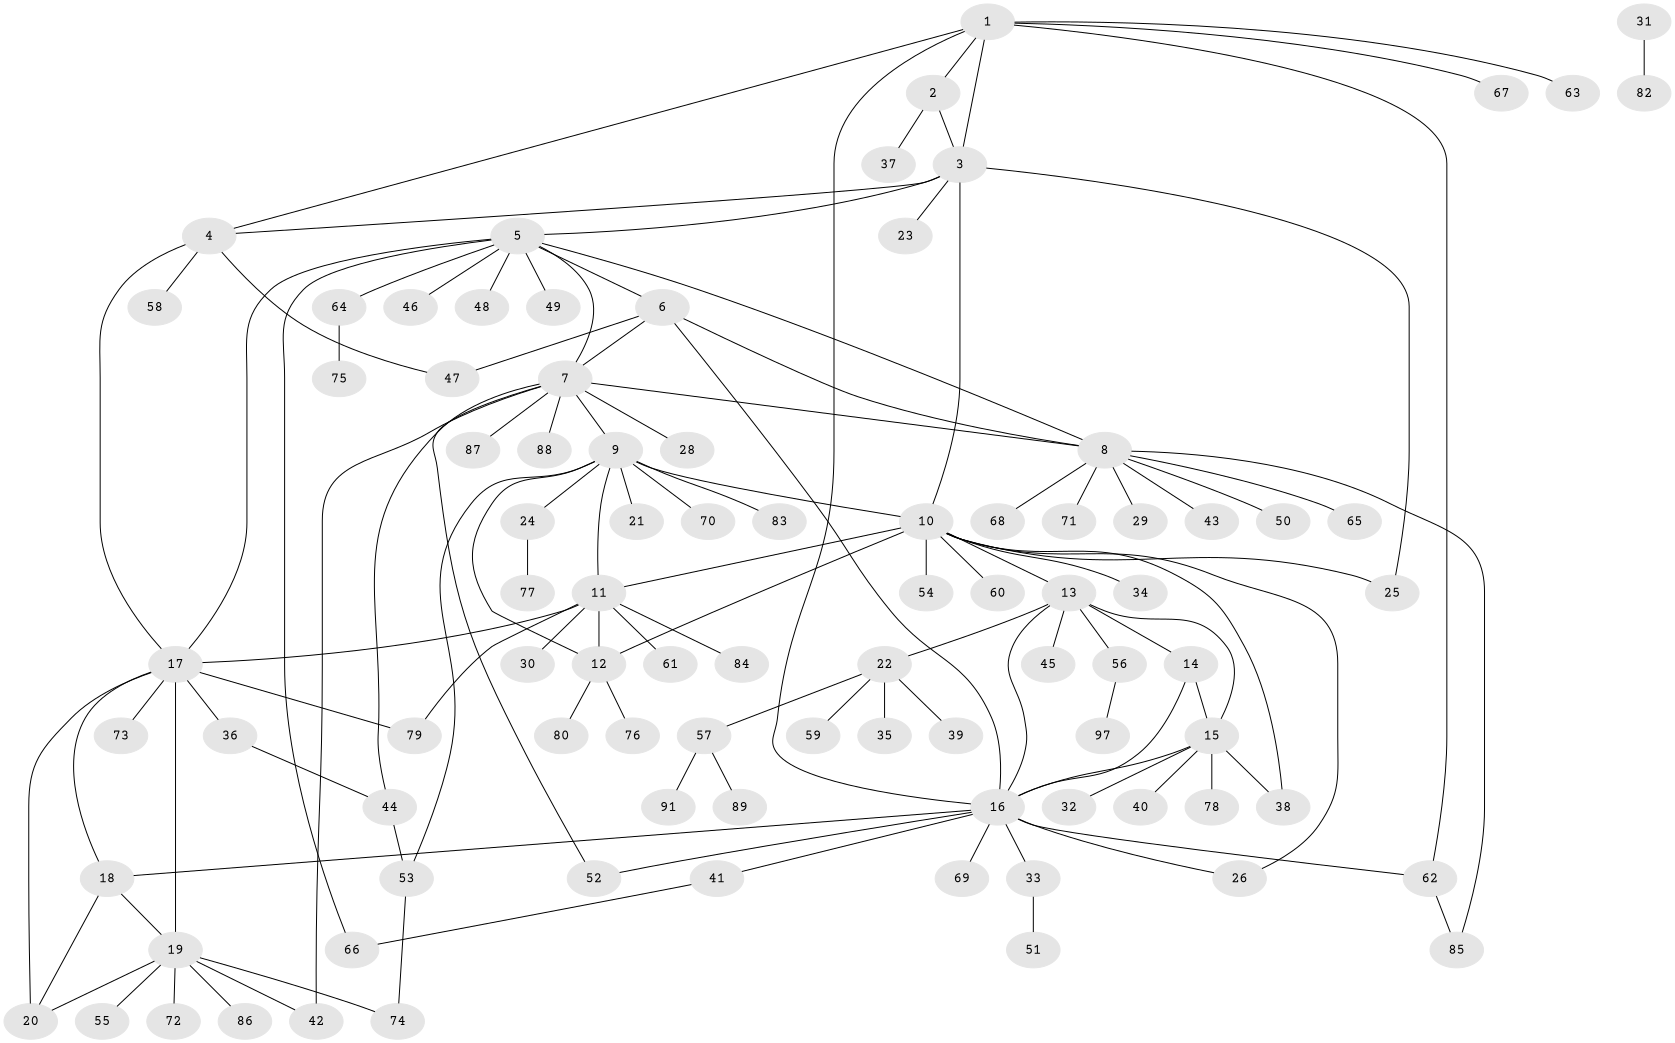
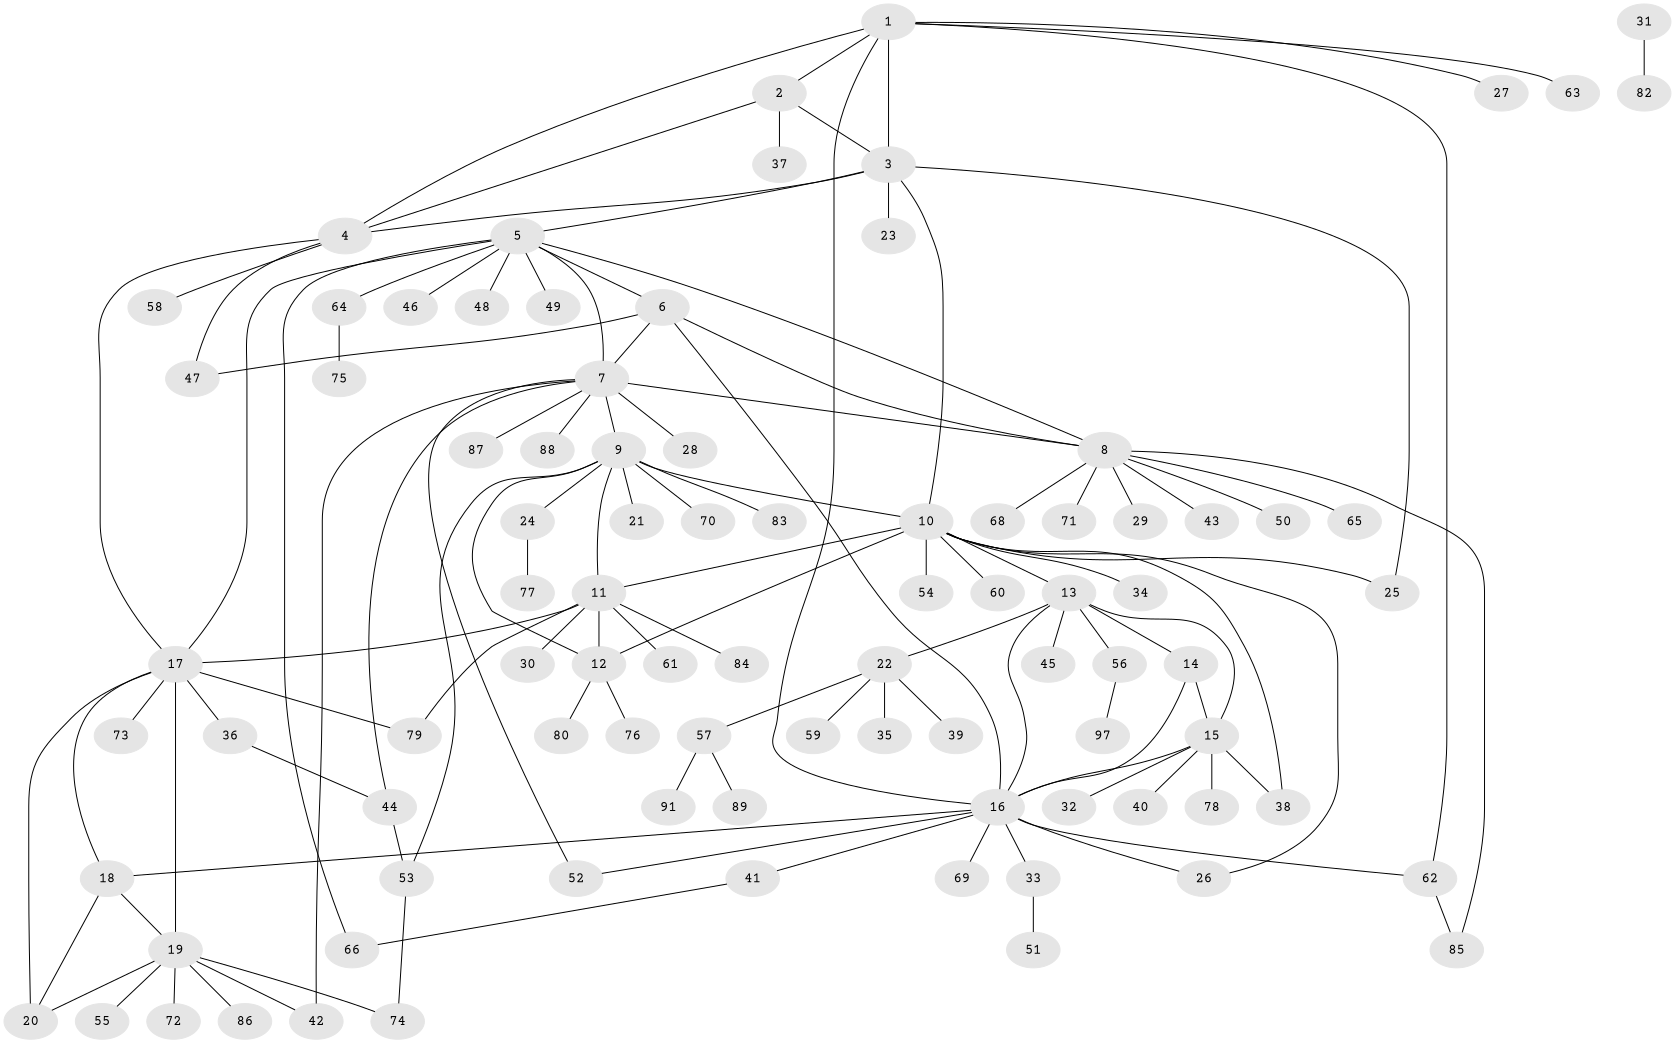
node "67": label "67" -> "27"
edge "2" -- "4": added
